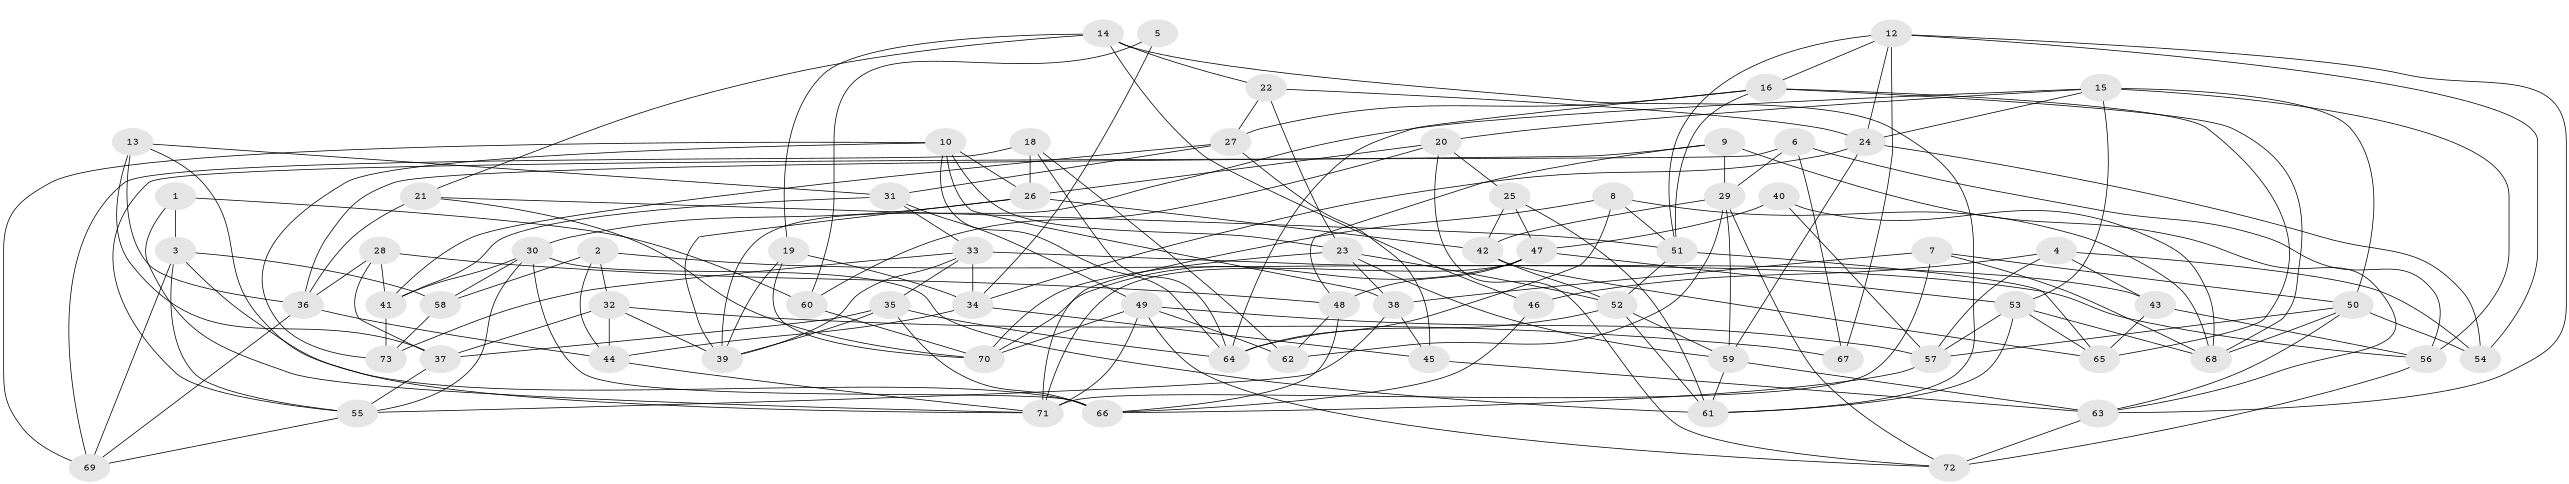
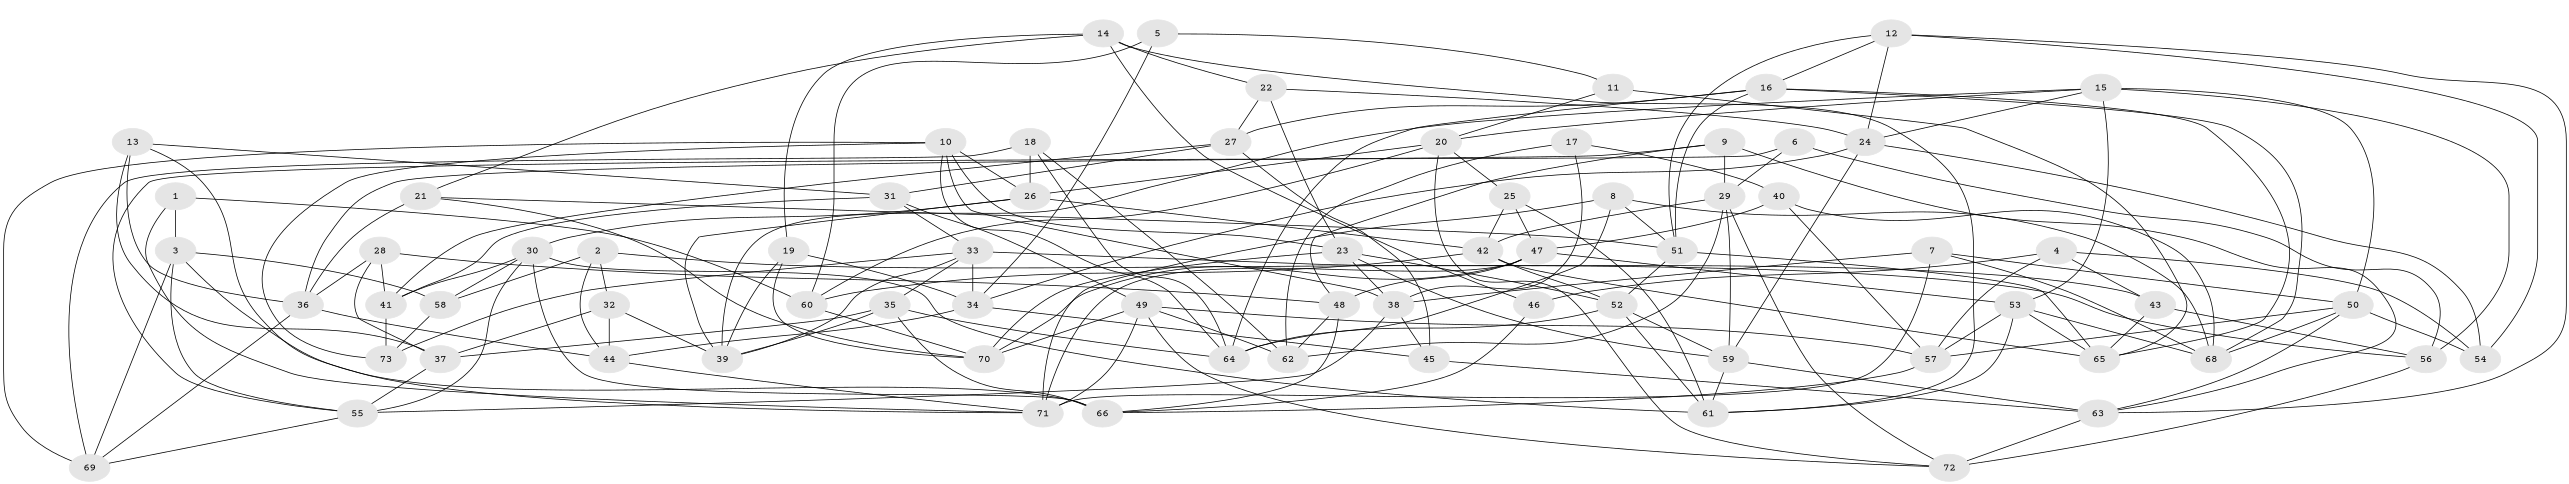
node "11": added
node "17": added
edge "42" -- "60": added
node "67": removed
